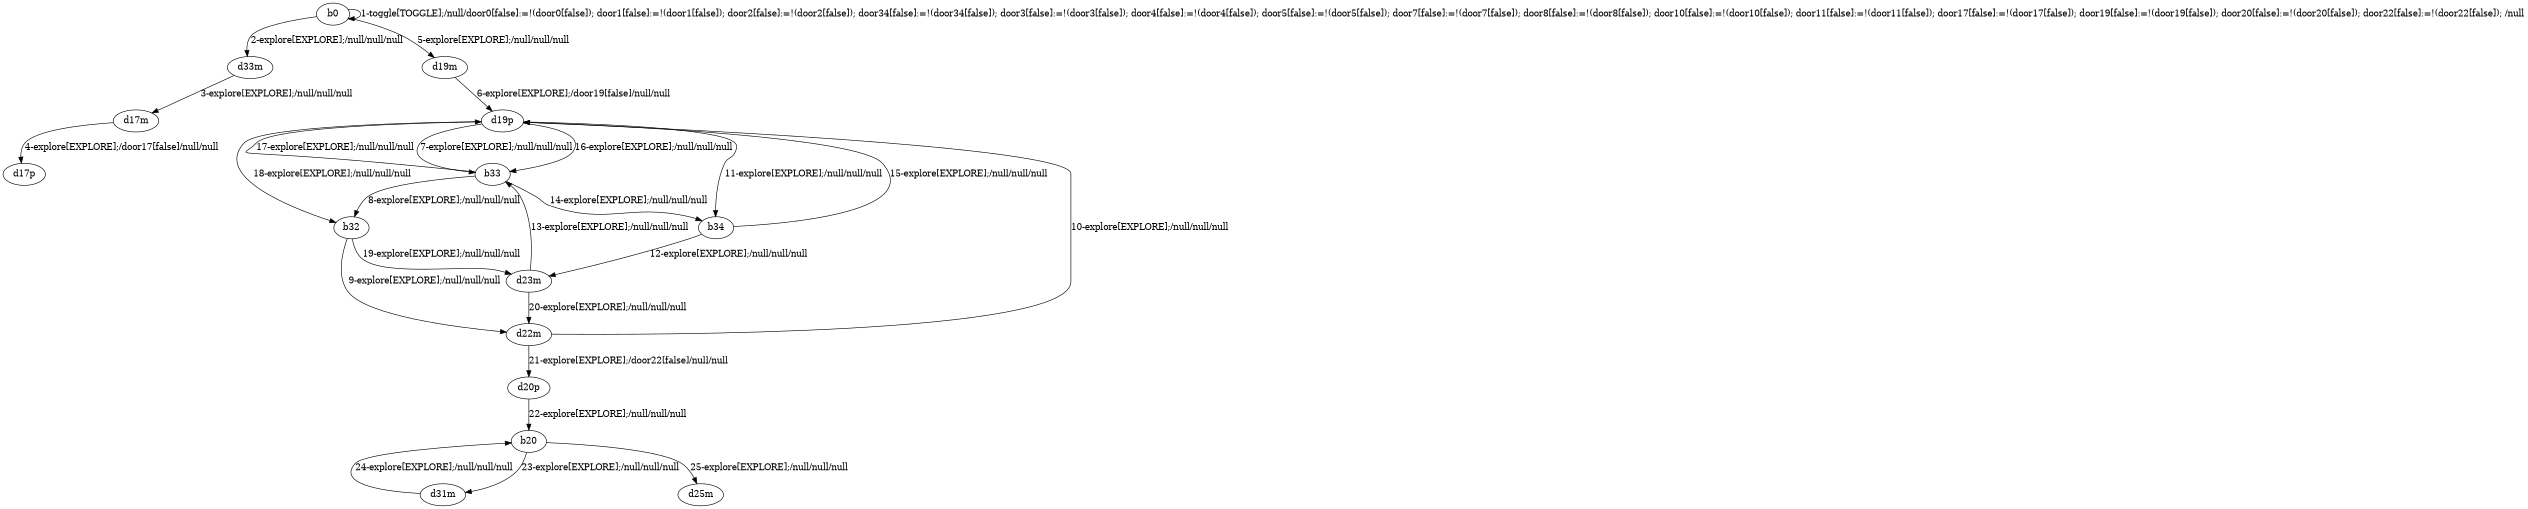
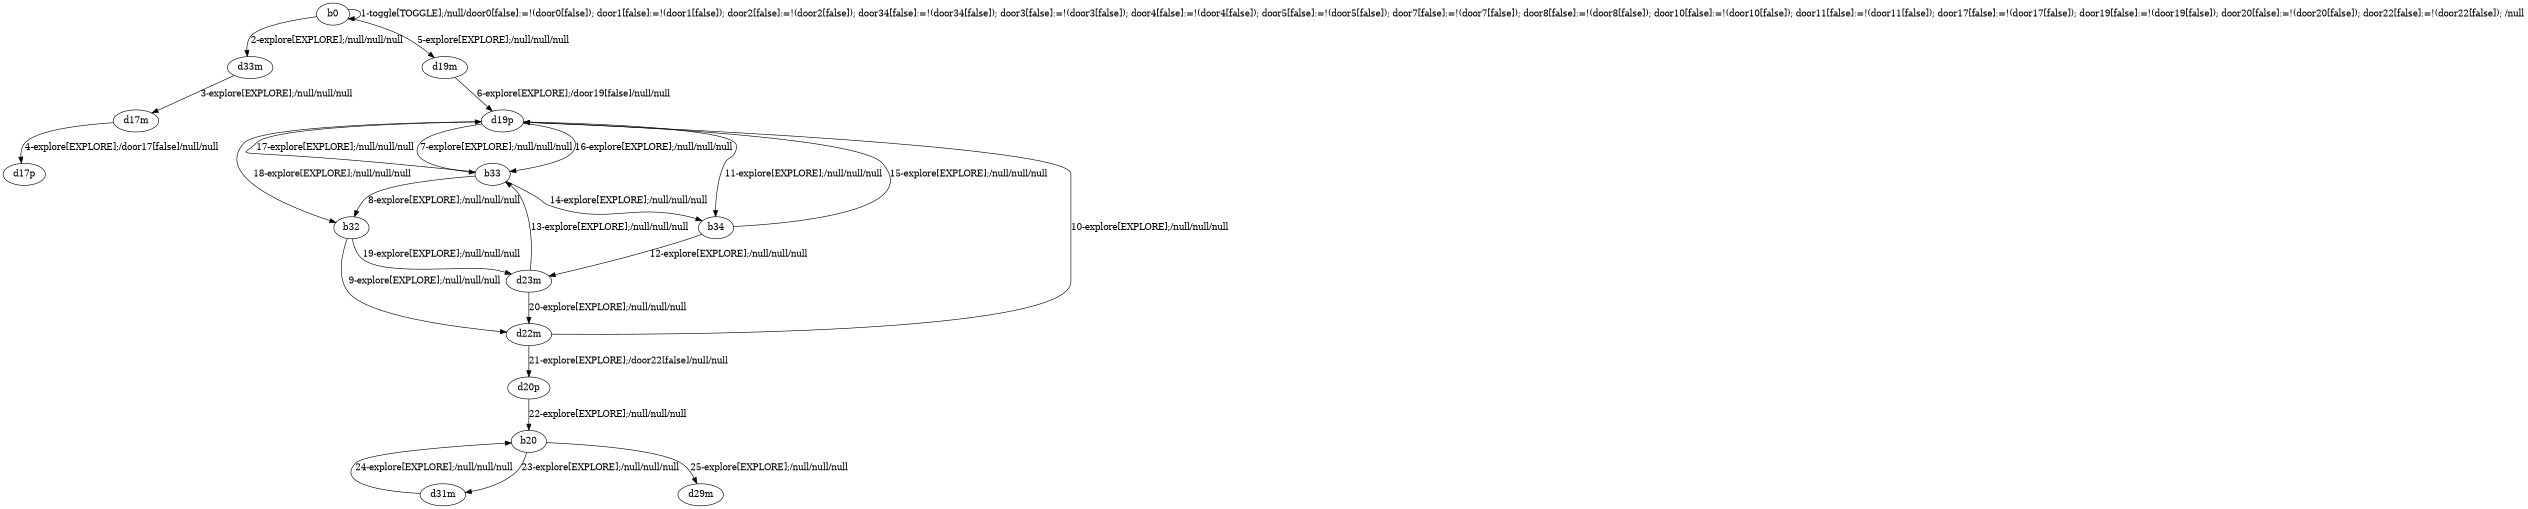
node "d25m": label "d25m" -> "d29m"
